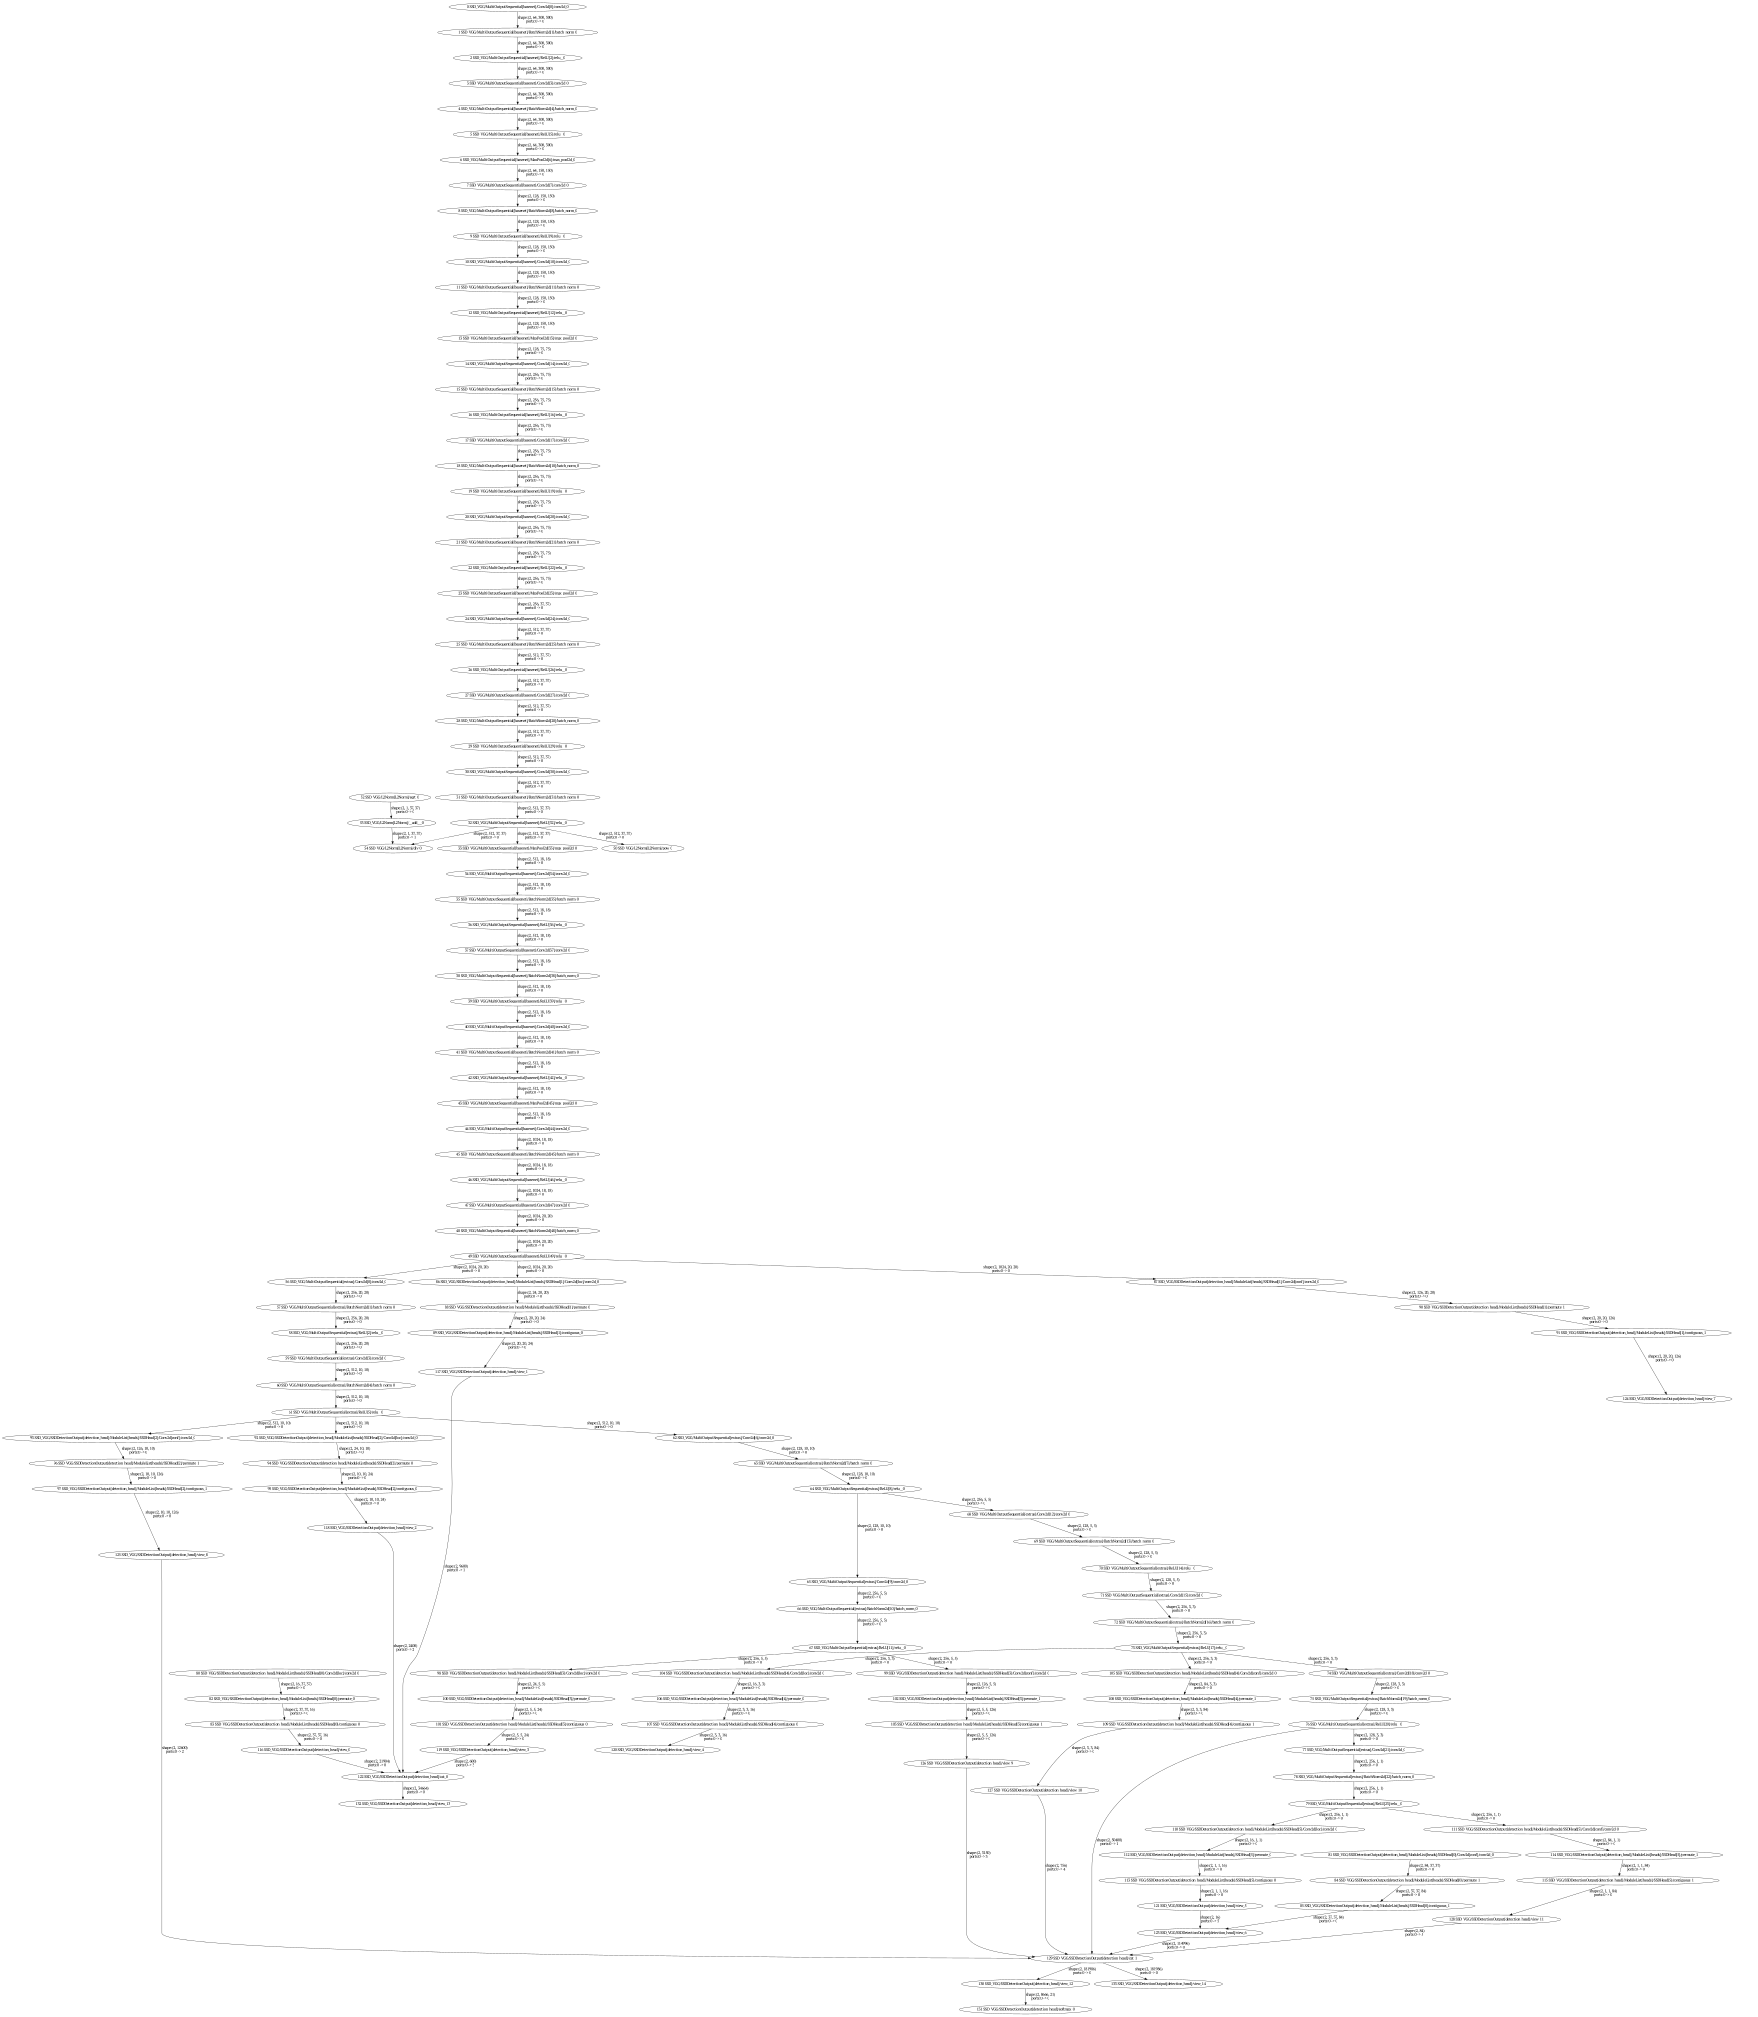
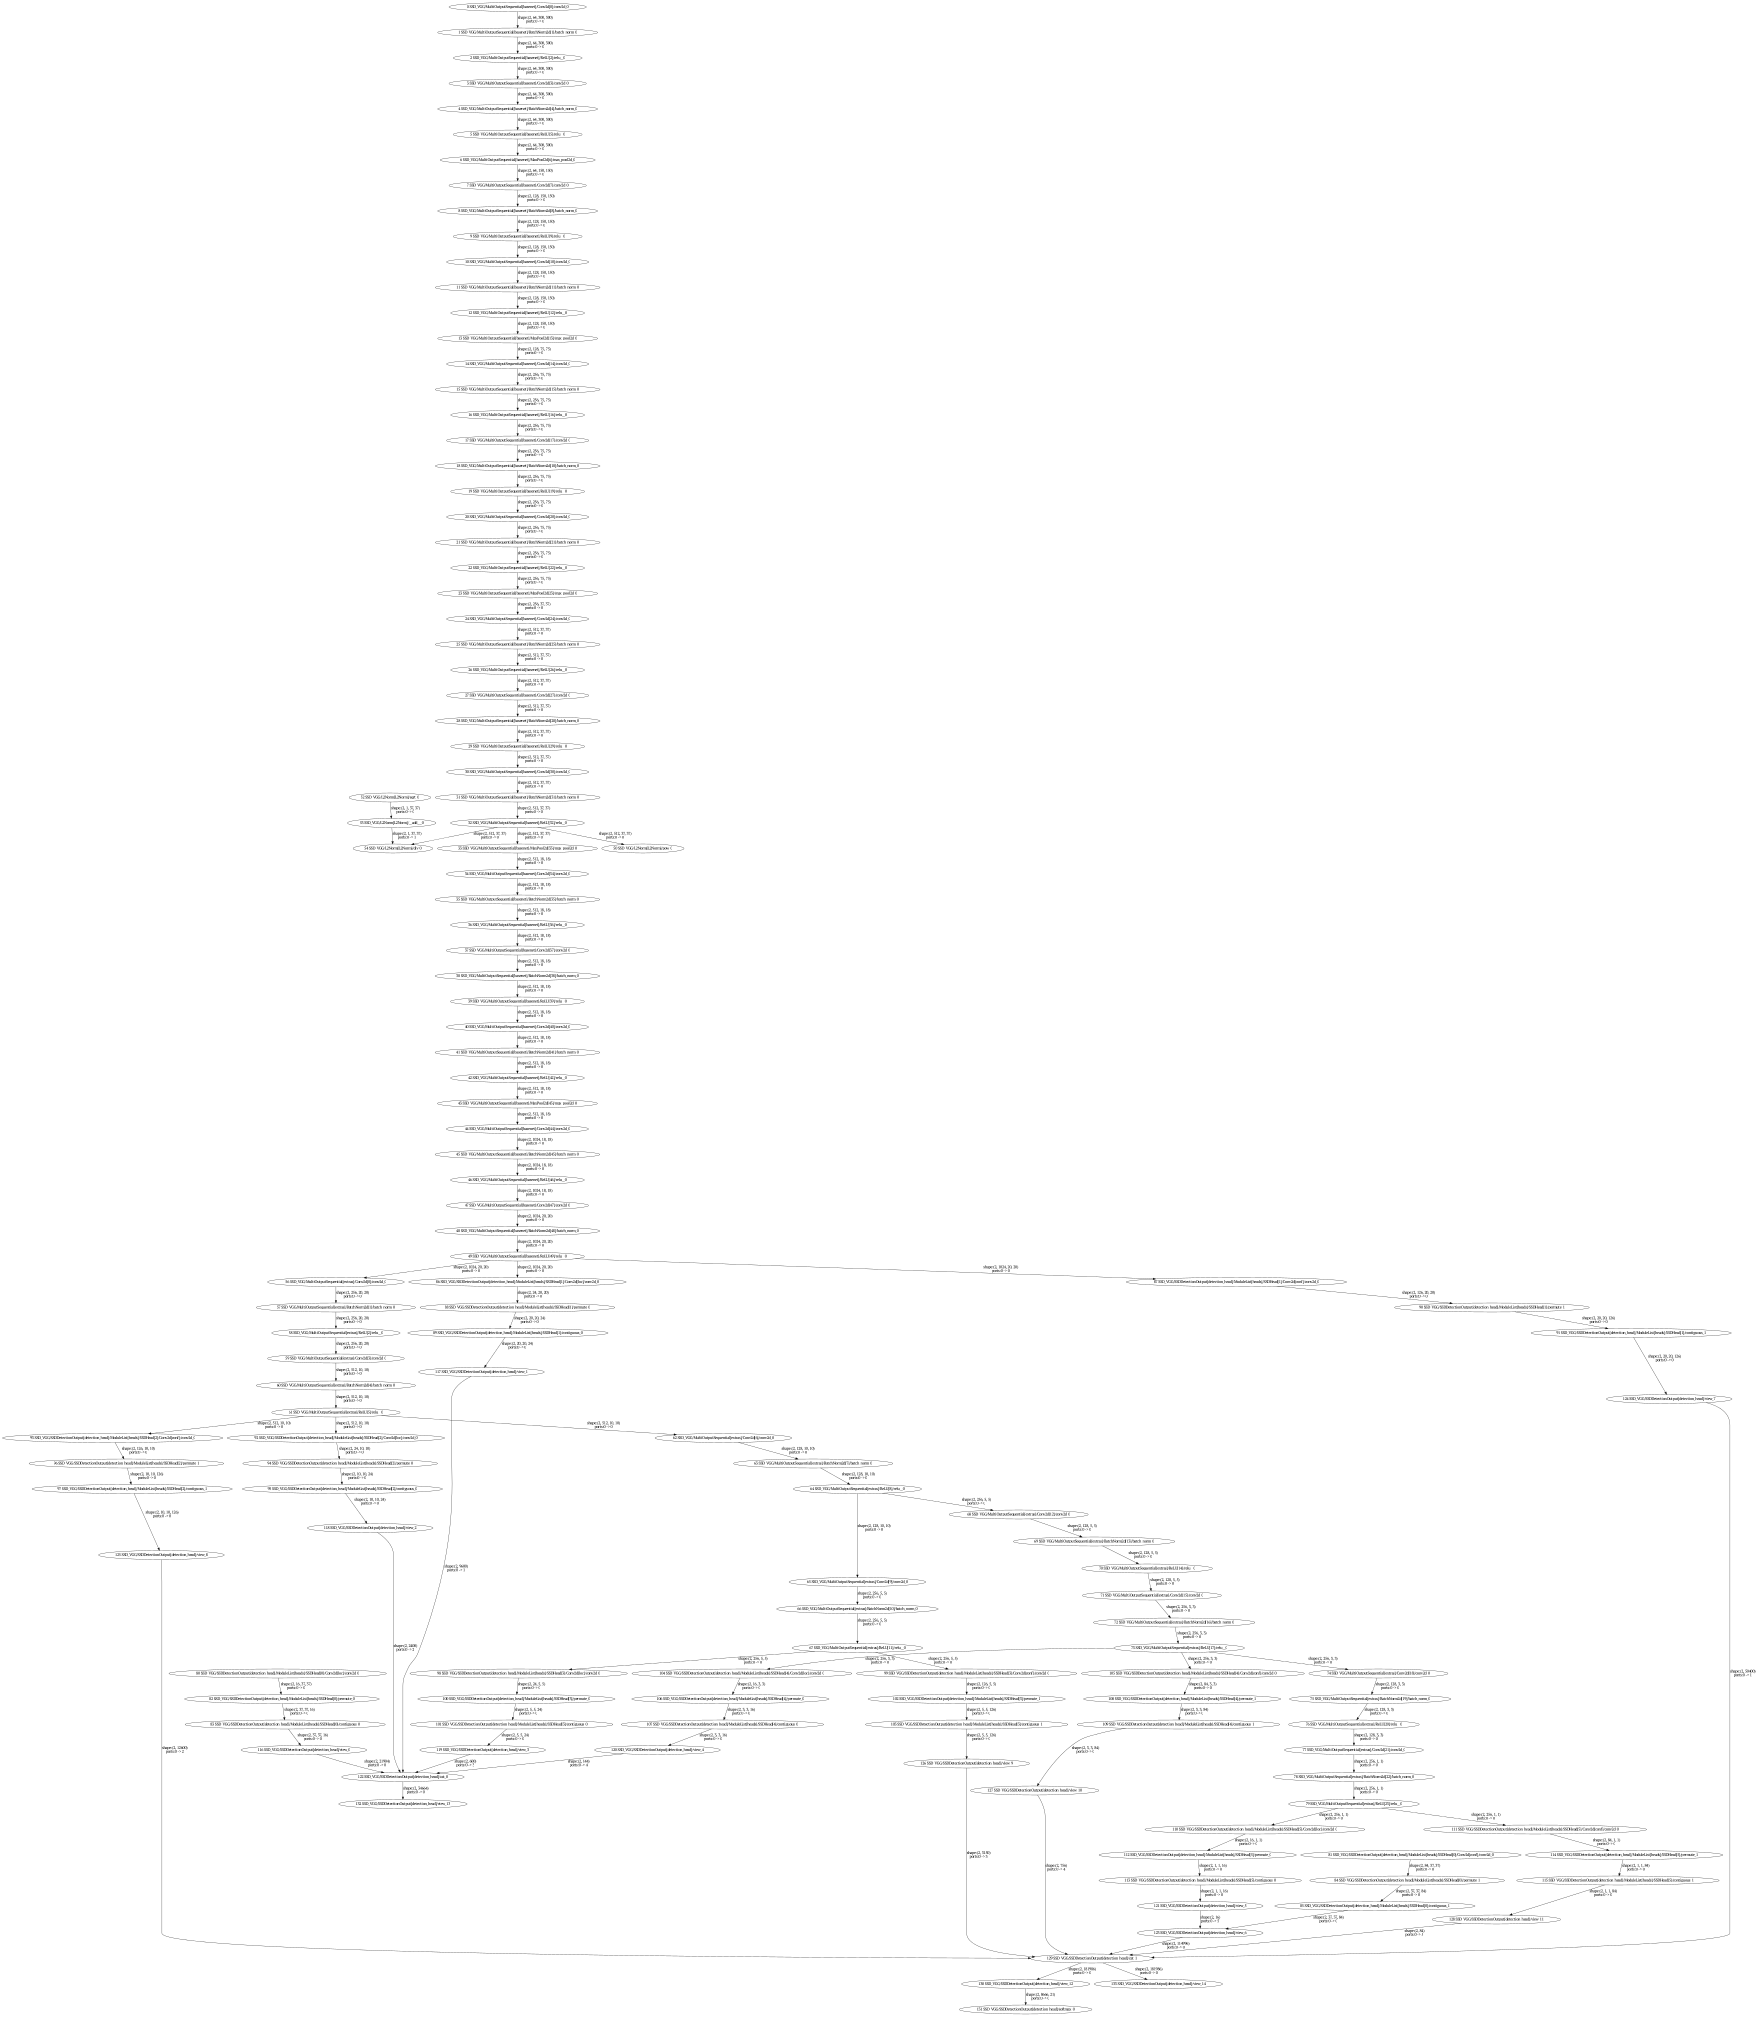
edge "120 SSD_VGG/SSDDetectionOutput[detection_head]/view_4" -> "122 SSD_VGG/SSDDetectionOutput[detection_head]/cat_0": added, label "shape:(2, 144) ports:0 -> 4"
edge "76 SSD_VGG/MultiOutputSequential[extras]/ReLU[20]/relu__0" -> "129 SSD_VGG/SSDDetectionOutput[detection_head]/cat_1": now "124 SSD_VGG/SSDDetectionOutput[detection_head]/view_7" -> "129 SSD_VGG/SSDDetectionOutput[detection_head]/cat_1"
